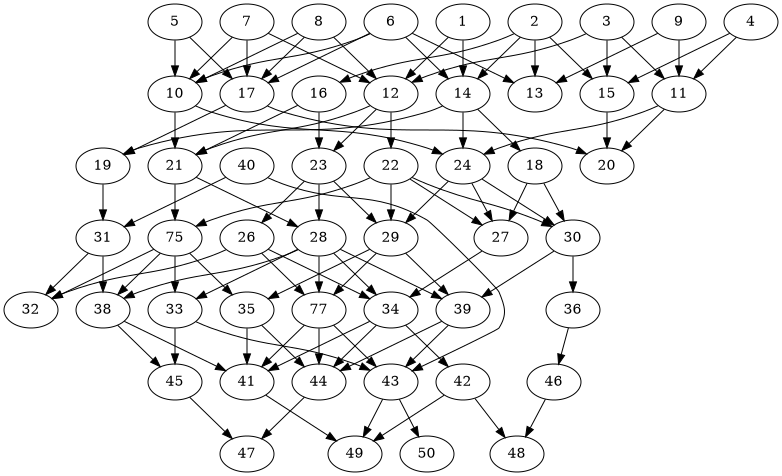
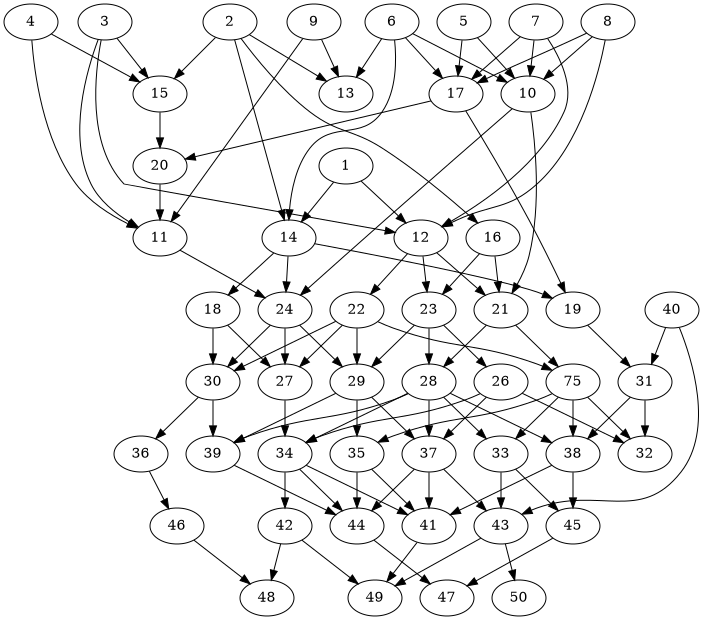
edge "11" -> "20": reversed
node "77": label "77" -> "37"
edge "39" -> "43": removed
